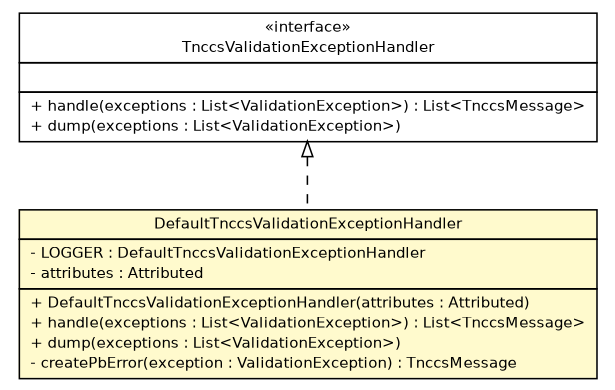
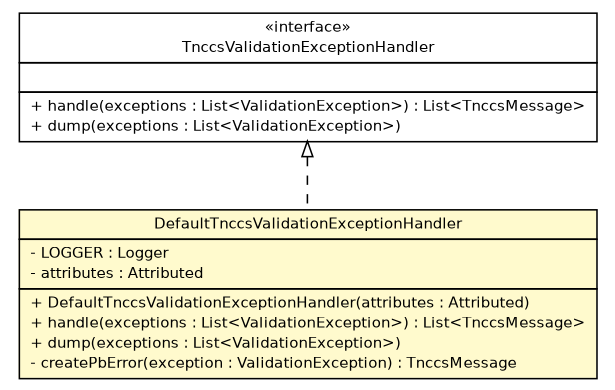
node "DefaultTnccsValidationExceptionHandler": text "- LOGGER : DefaultTnccsValidationExceptionHandler" -> "- LOGGER : Logger"
